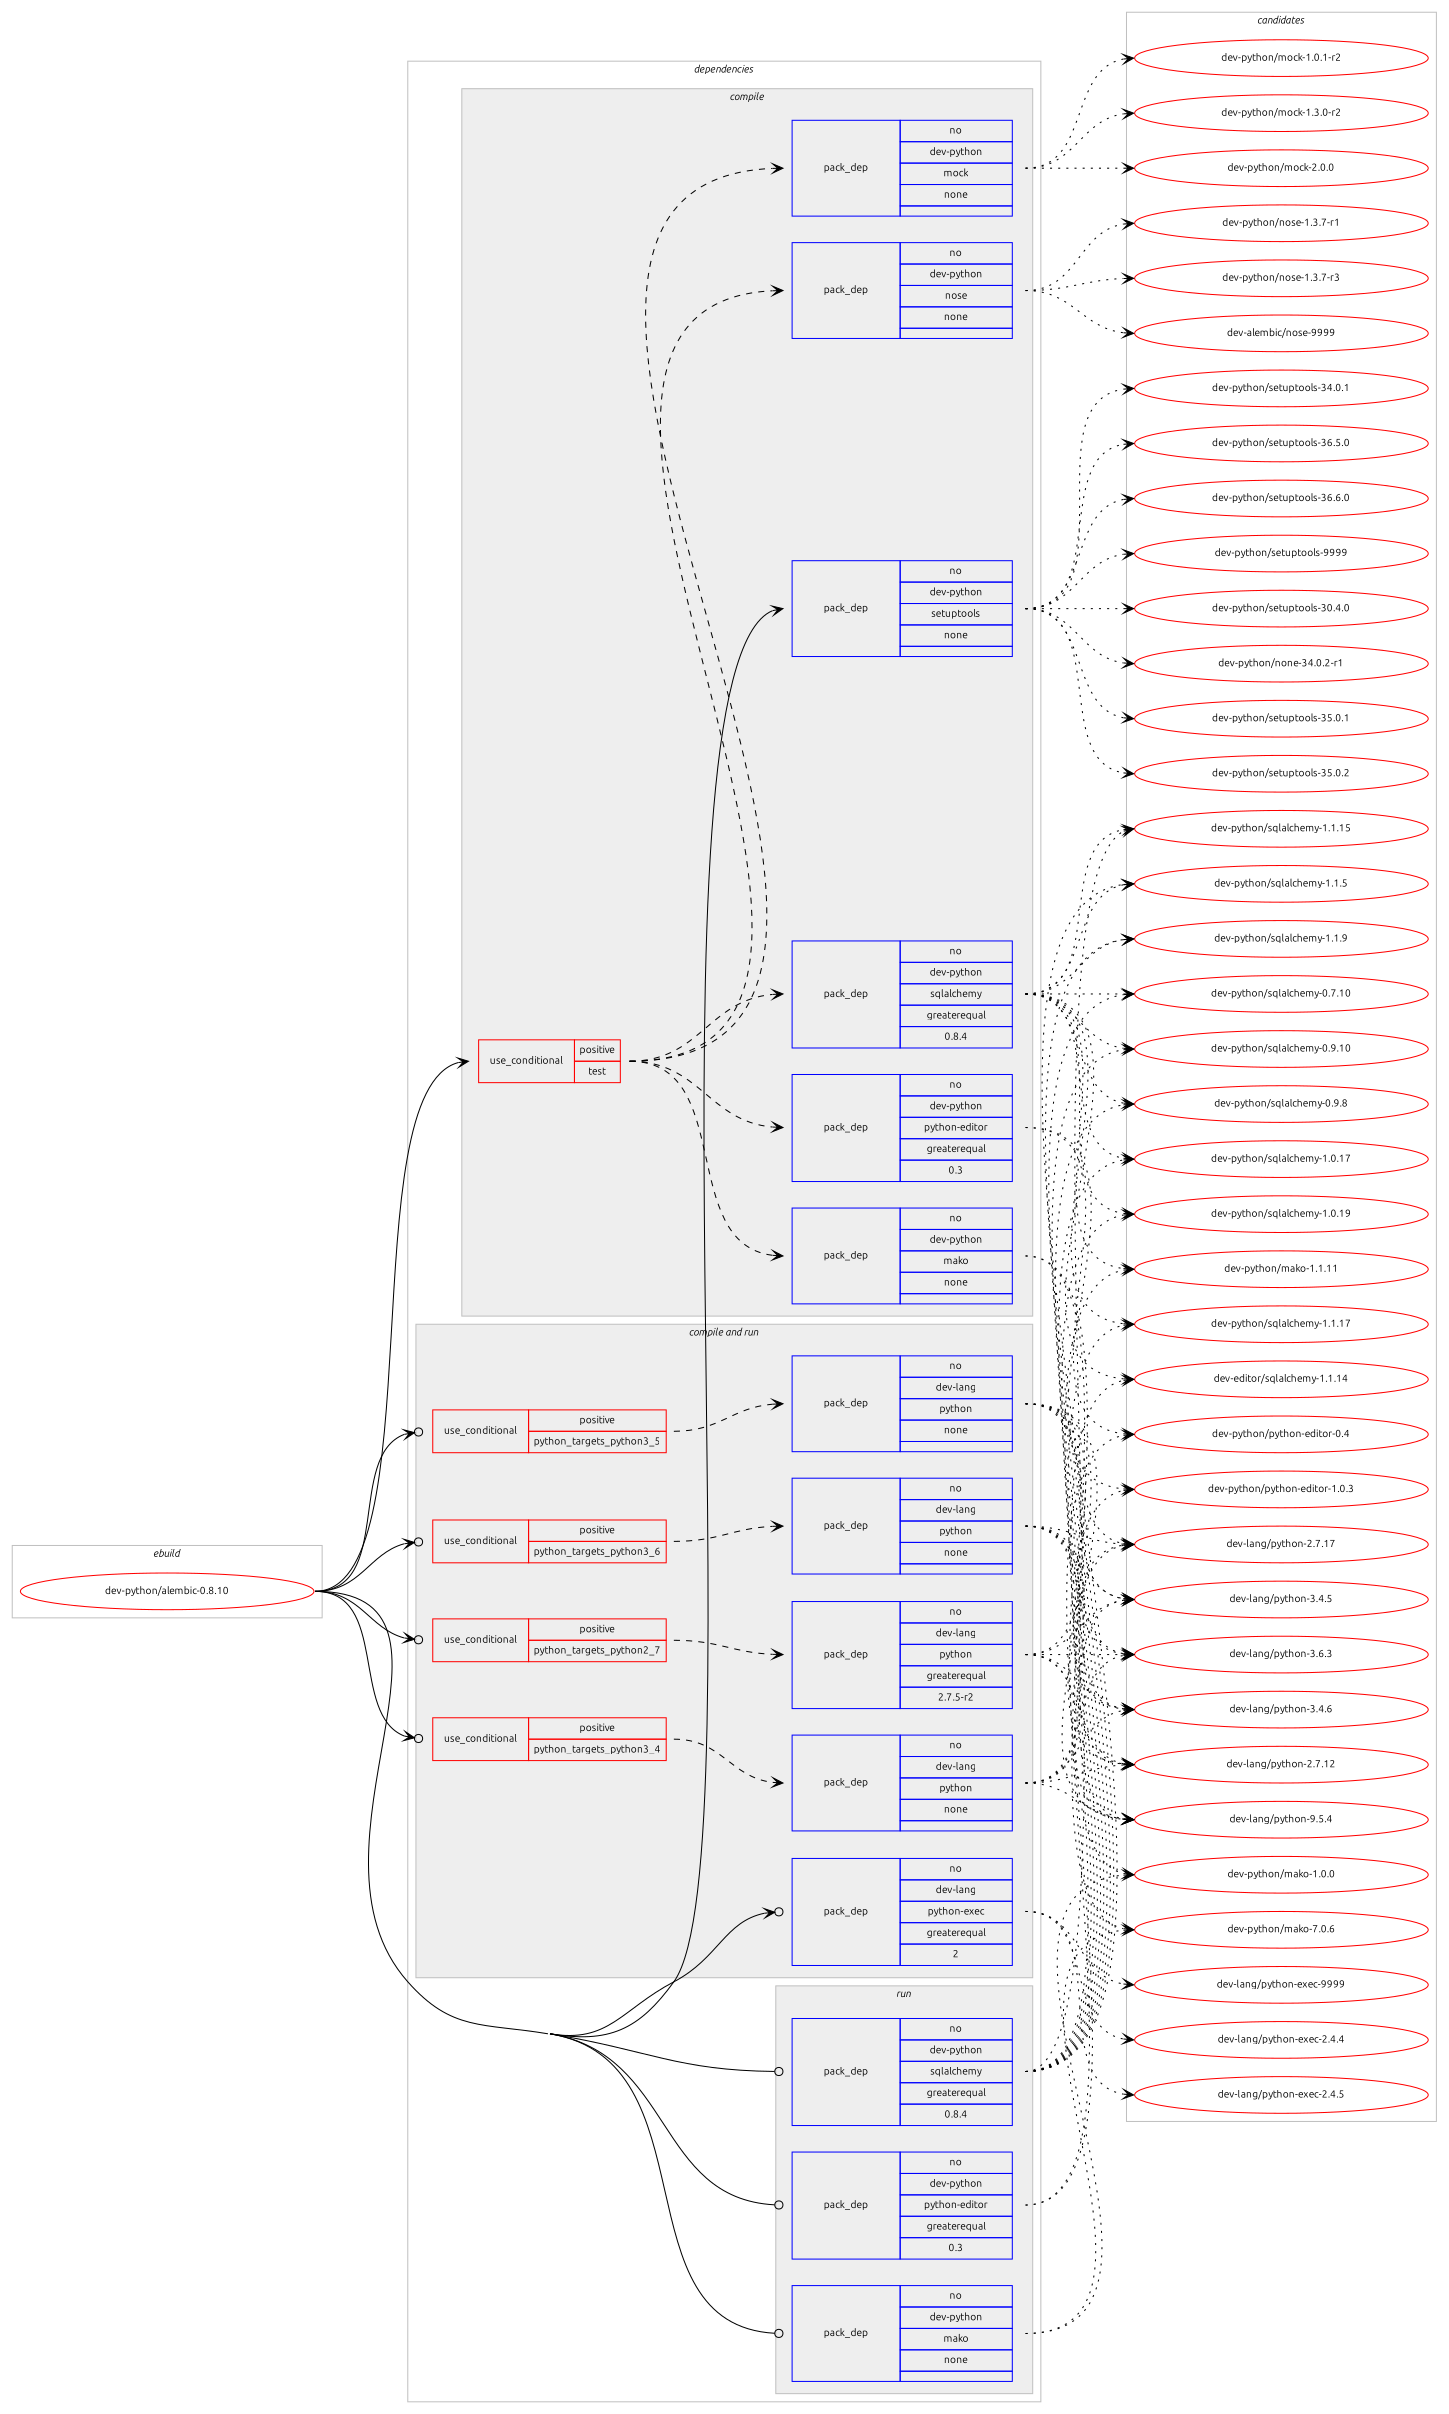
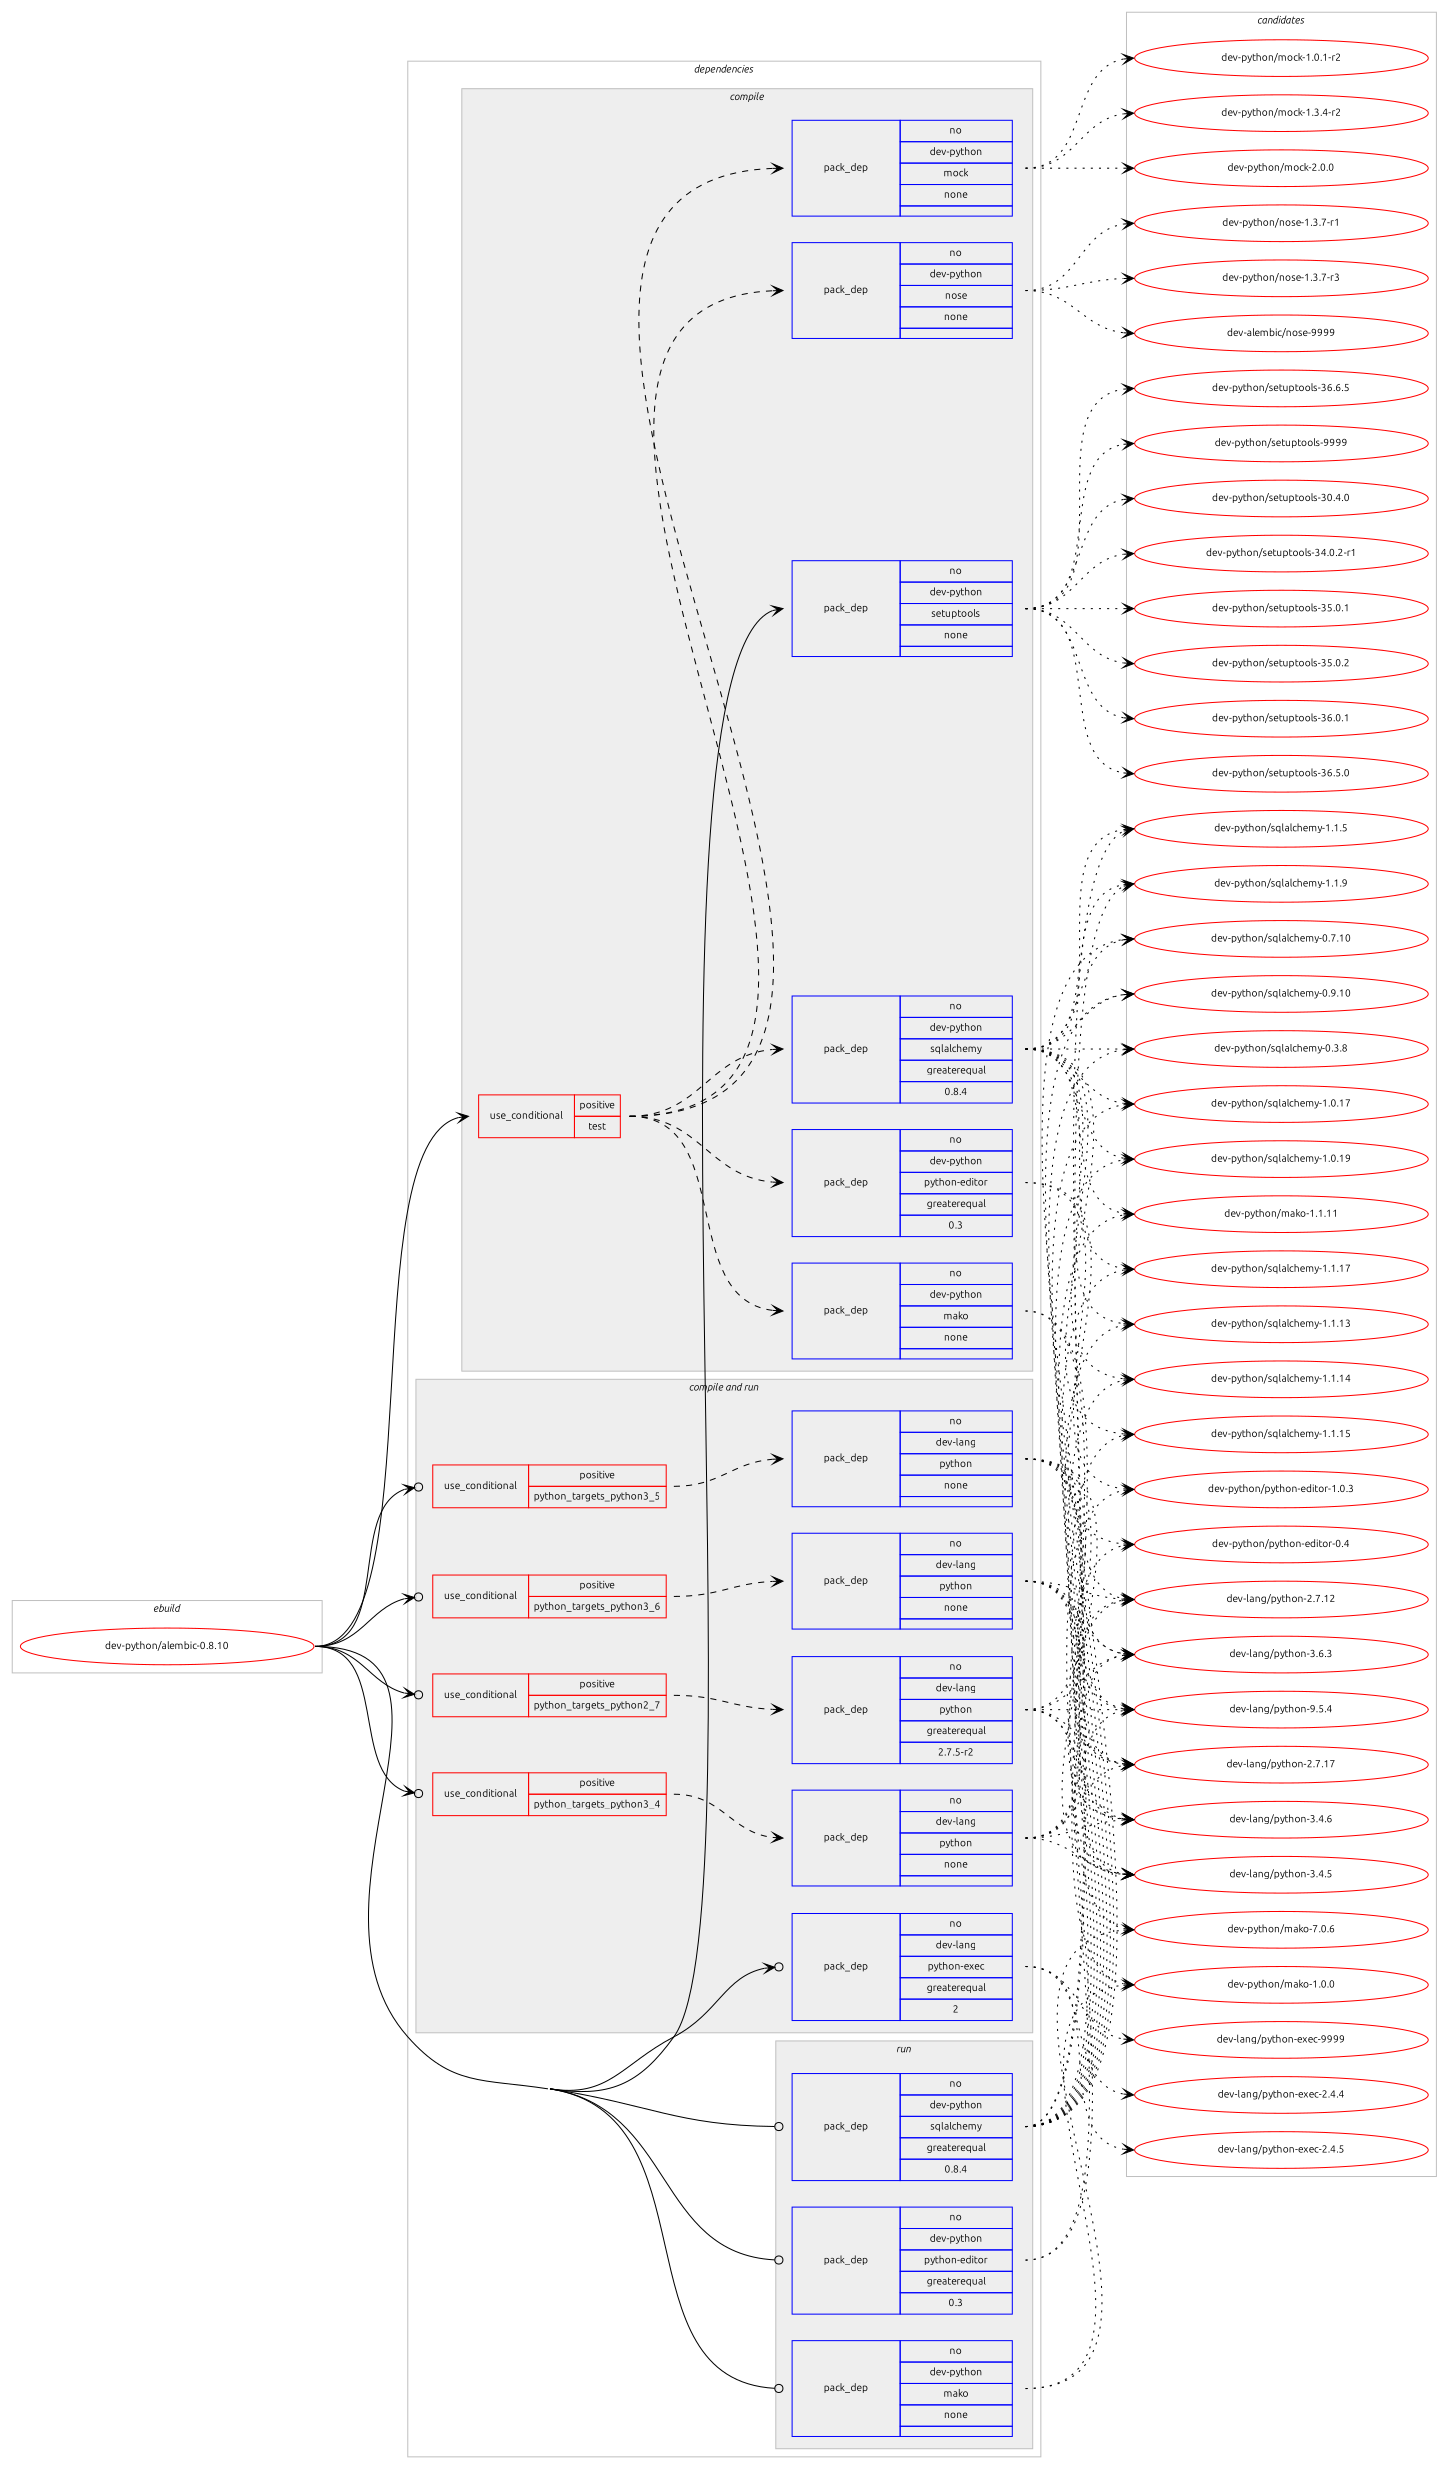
node "dev-python/mock-1.3.0-r2": label "dev-python/mock-1.3.0-r2" -> "dev-python/mock-1.3.4-r2"
node "dev-python/setuptools-34.0.1": label "dev-python/setuptools-34.0.1" -> "dev-python/setuptools-36.0.1"
node "dev-python/setuptools-36.6.0": label "dev-python/setuptools-36.6.0" -> "dev-python/setuptools-36.6.5"
node "dev-python/none-34.0.2-r1": label "dev-python/none-34.0.2-r1" -> "dev-python/setuptools-34.0.2-r1"
node "dev-python/sqlalchemy-0.9.8": label "dev-python/sqlalchemy-0.9.8" -> "dev-python/sqlalchemy-0.3.8"
node "dev-python/sqlalchemy-1.1.13": added
node "dev-editor/sqlalchemy-1.1.14": label "dev-editor/sqlalchemy-1.1.14" -> "dev-python/sqlalchemy-1.1.14"
